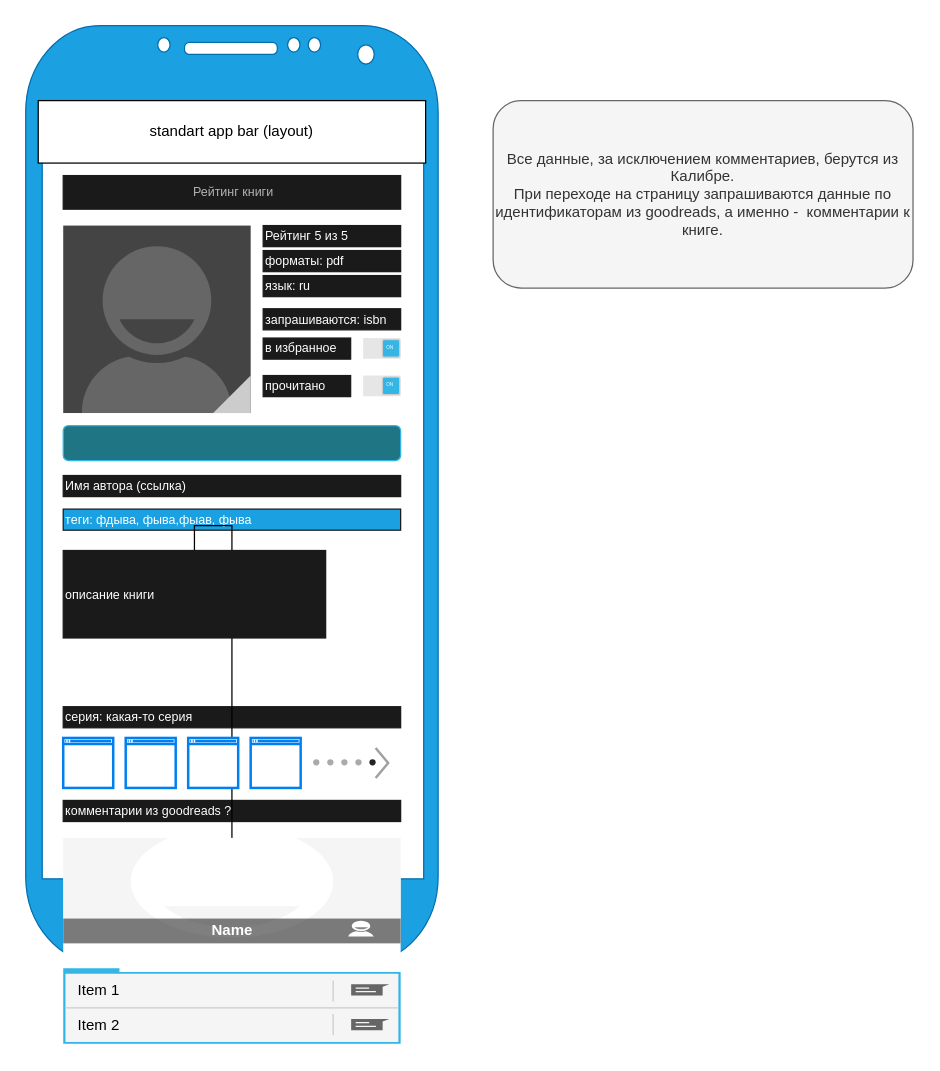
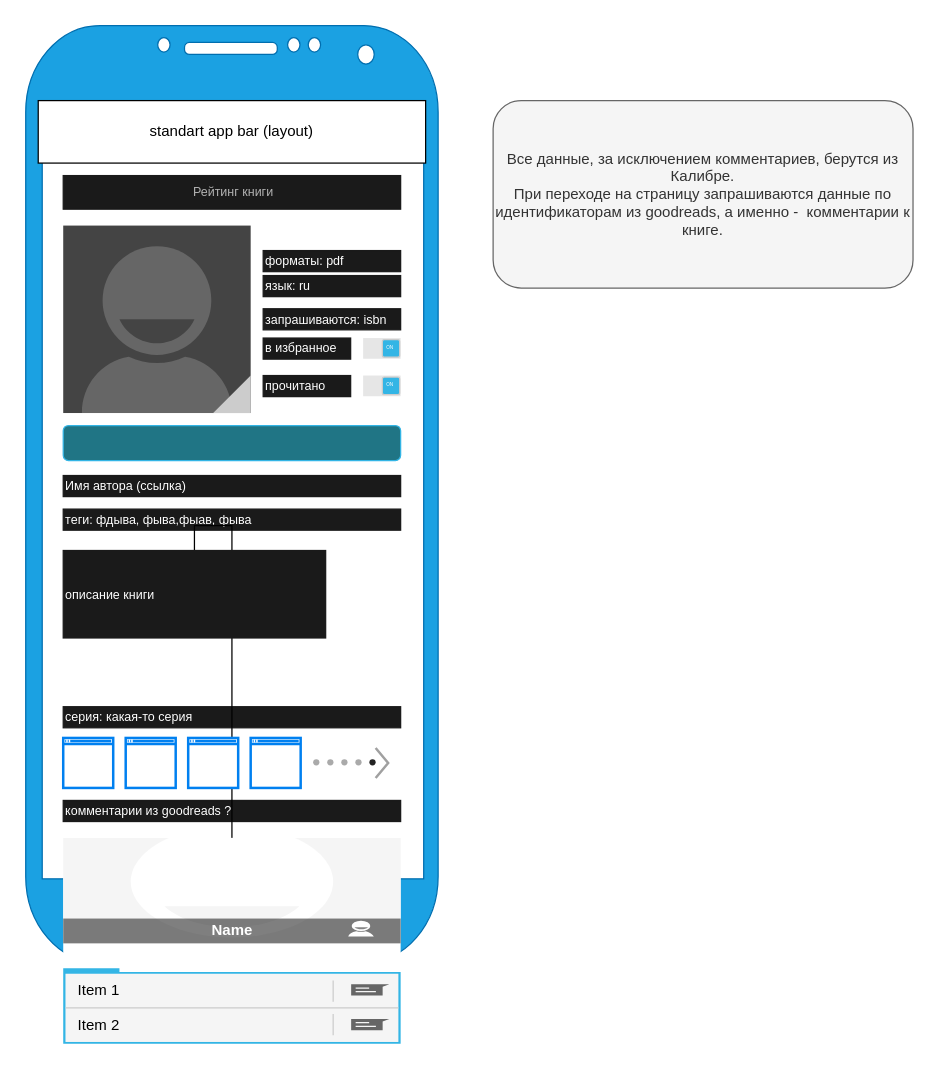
node "Рейтинг 5 из 5": removed
node "теги: фдыва, фыва,фыав, фыва": fillcolor #1ba1e2 -> #1a1a1a
